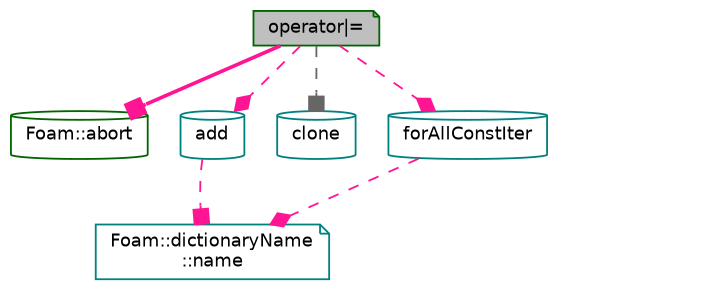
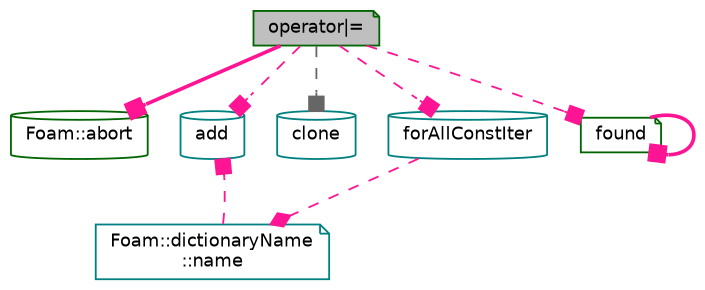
edge "operator|=" -> "add": arrowhead diamond -> box
edge "operator|=" -> "forAllConstIter": arrowhead diamond -> box
node "found": added
edge "add" -> "Foam::dictionaryName ::name": reversed
